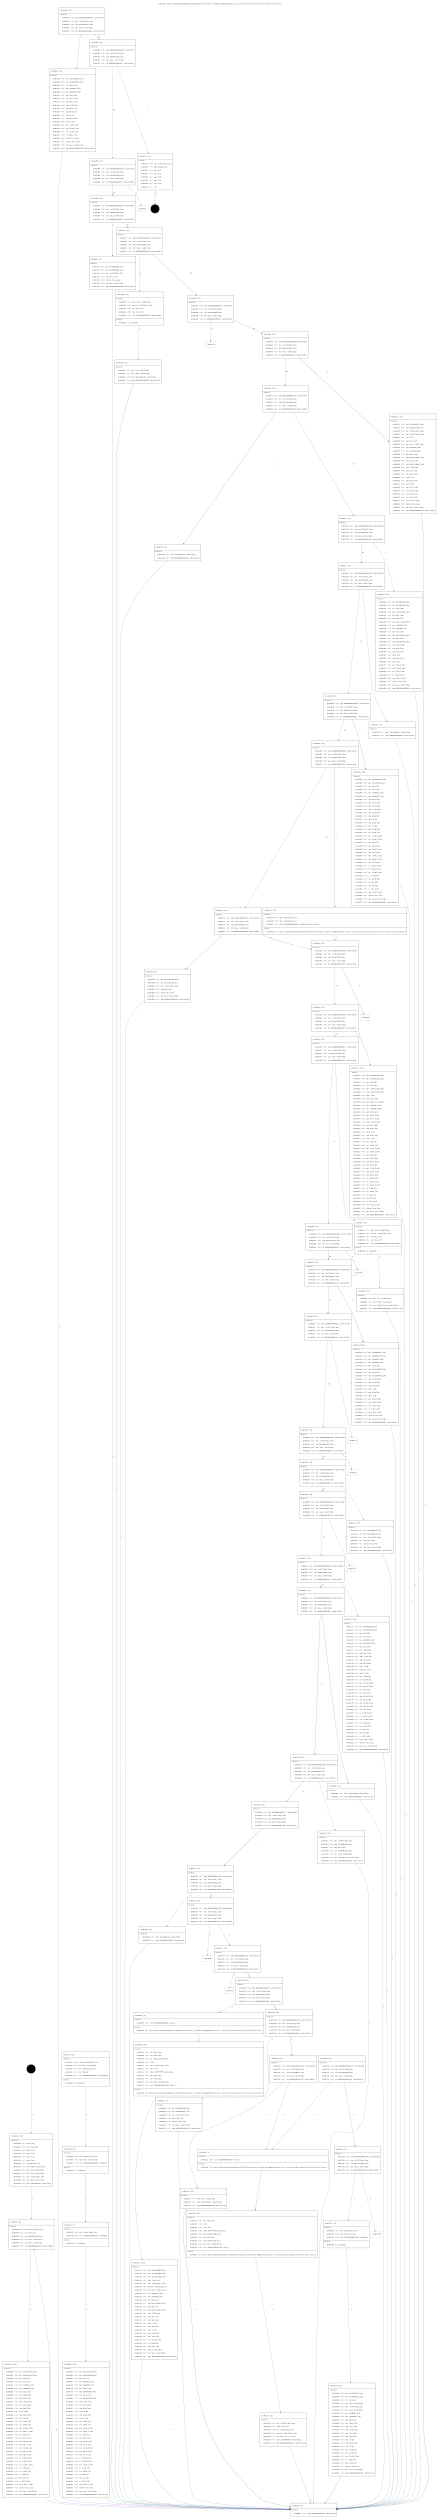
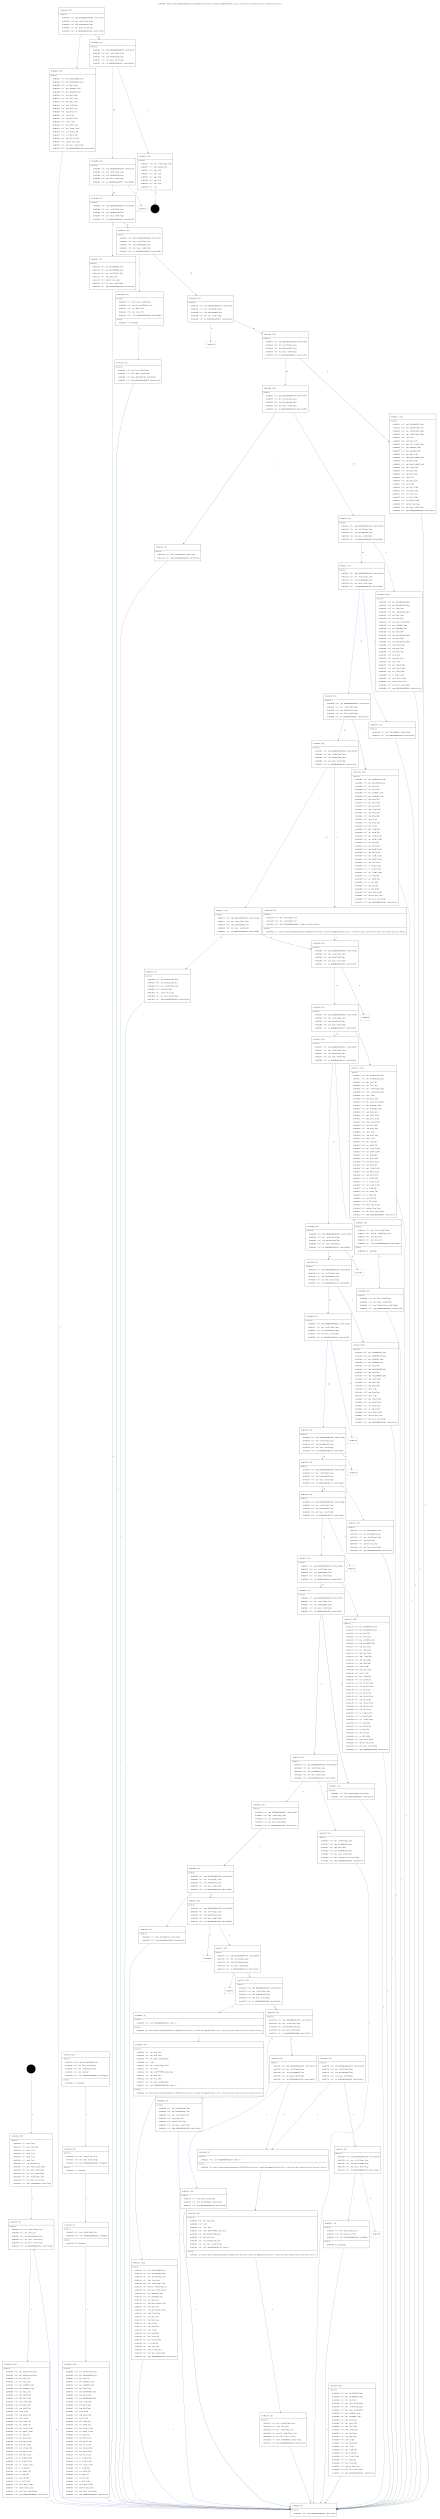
edge "0x401832 [13]" -> "0x40183f [93]": now "0x401832 [13]" -> "0x402024 [5]"
